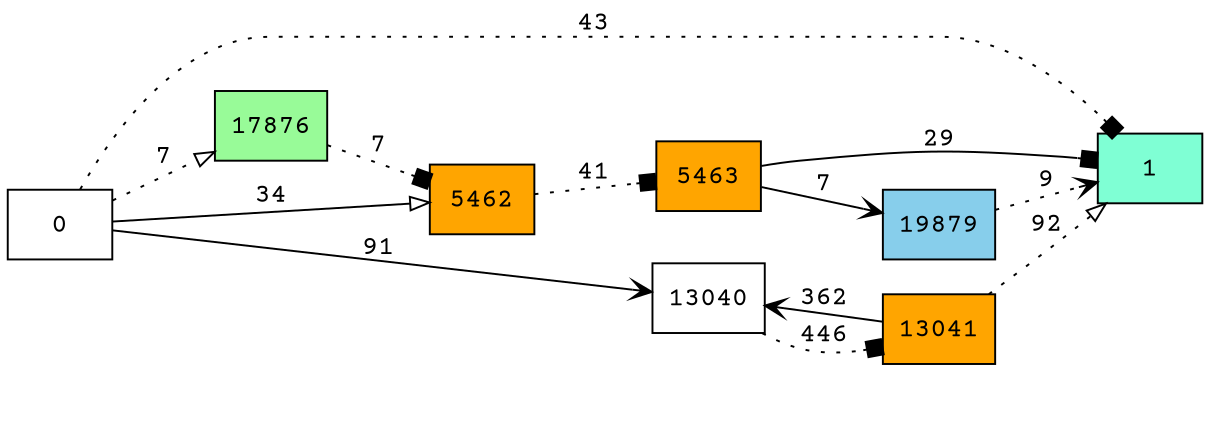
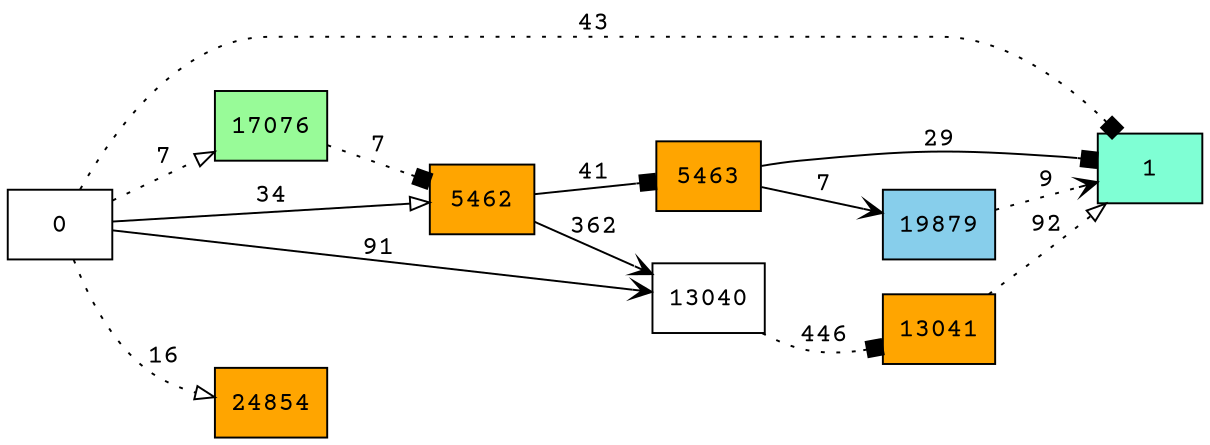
node "17876": label "17876" -> "17076"
edge "5462" -> "5463": style dotted -> solid
edge "13041" -> "13040": now "5462" -> "13040"
node "24854": added
